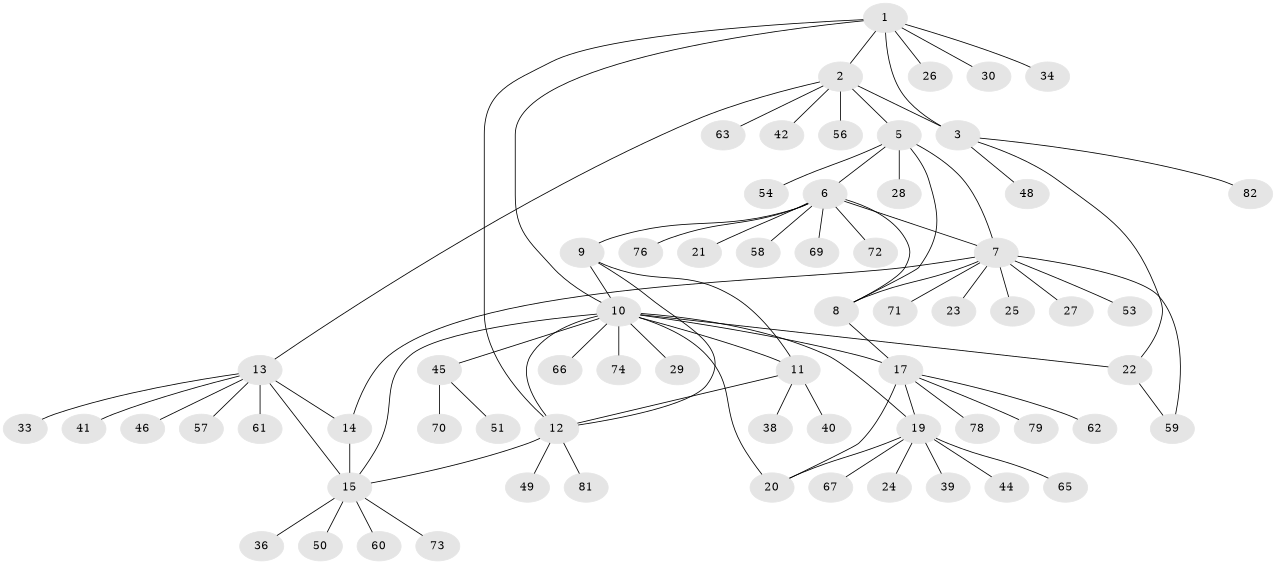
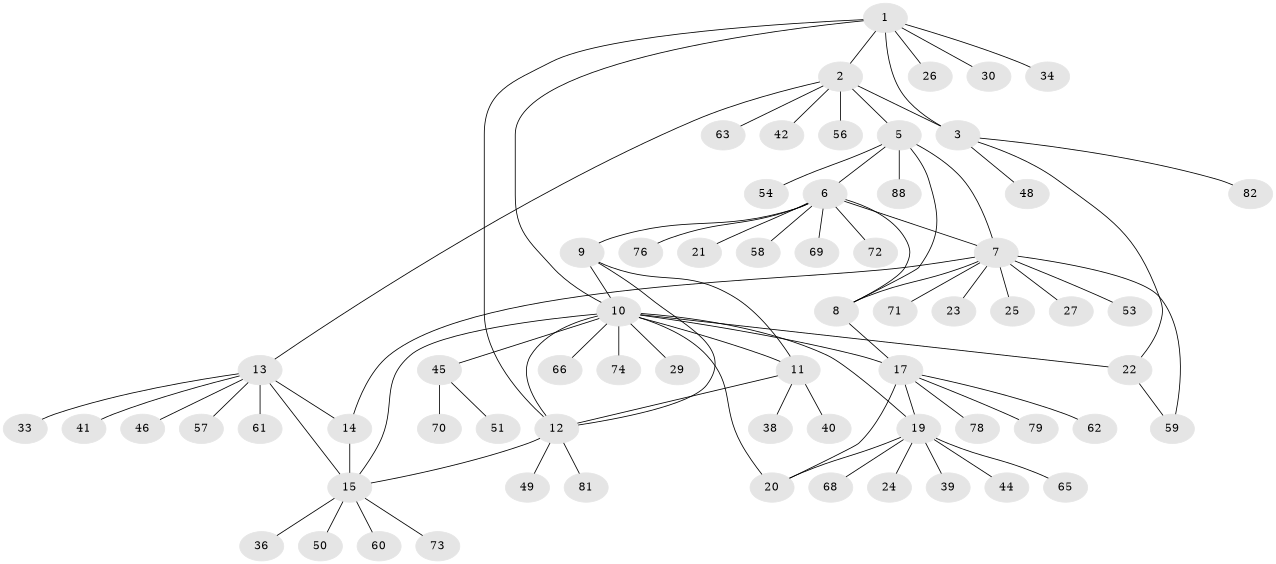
node "28": label "28" -> "88"
node "67": label "67" -> "68"
